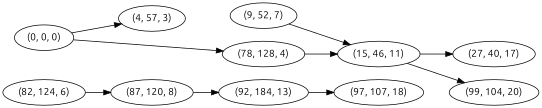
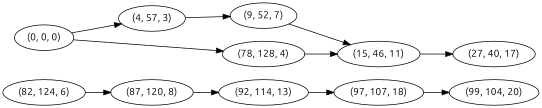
edge "(4, 57, 3)" -> "(9, 52, 7)": added
edge "(15, 46, 11)" -> "(99, 104, 20)": now "(97, 107, 18)" -> "(99, 104, 20)"
node "(92, 184, 13)": label "(92, 184, 13)" -> "(92, 114, 13)"
